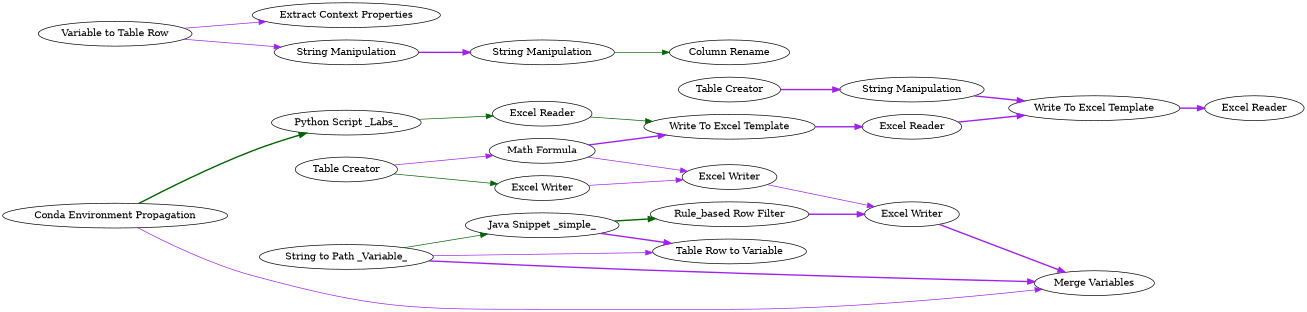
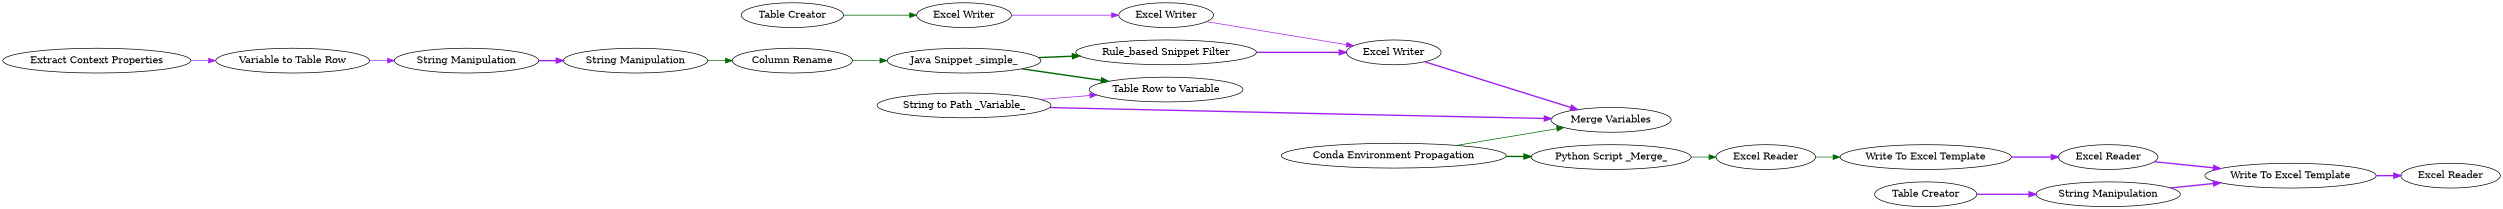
edge "Variable to Table Row" -> "Extract Context Properties": reversed
node "Python Script _Labs_": label "Python Script _Labs_" -> "Python Script _Merge_"
node "Math Formula": removed
node "Rule_based Row Filter": label "Rule_based Row Filter" -> "Rule_based Snippet Filter"
edge "Java Snippet _simple_" -> "Table Row to Variable": color purple -> darkgreen
edge "String to Path _Variable_" -> "Java Snippet _simple_": now "Column Rename" -> "Java Snippet _simple_"
edge "Conda Environment Propagation" -> "Merge Variables": color purple -> darkgreen
